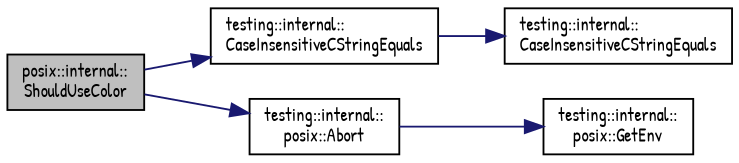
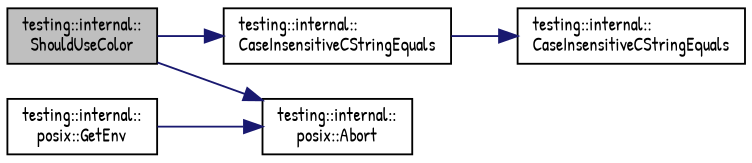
node "posix::internal:: ShouldUseColor": label "posix::internal:: ShouldUseColor" -> "testing::internal:: ShouldUseColor"
edge "testing::internal:: posix::Abort" -> "testing::internal:: posix::GetEnv": reversed
